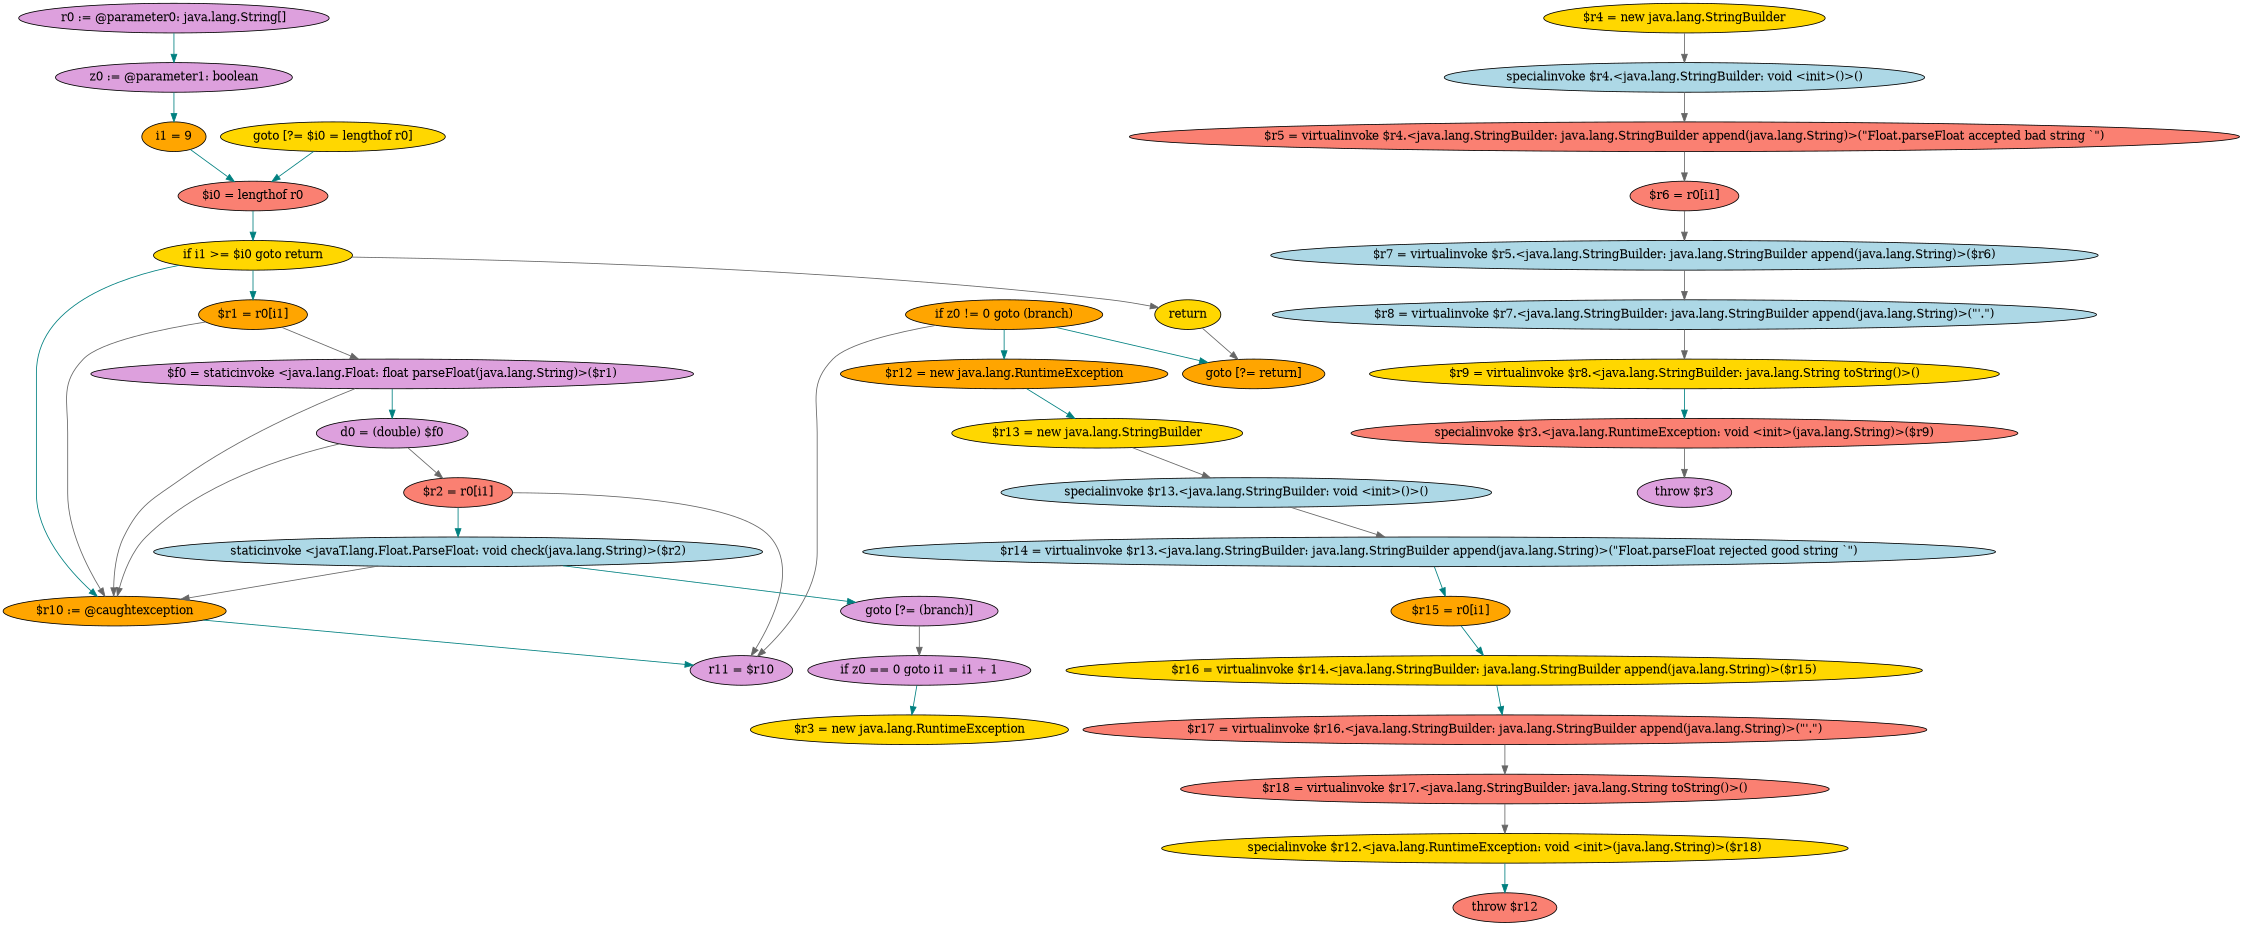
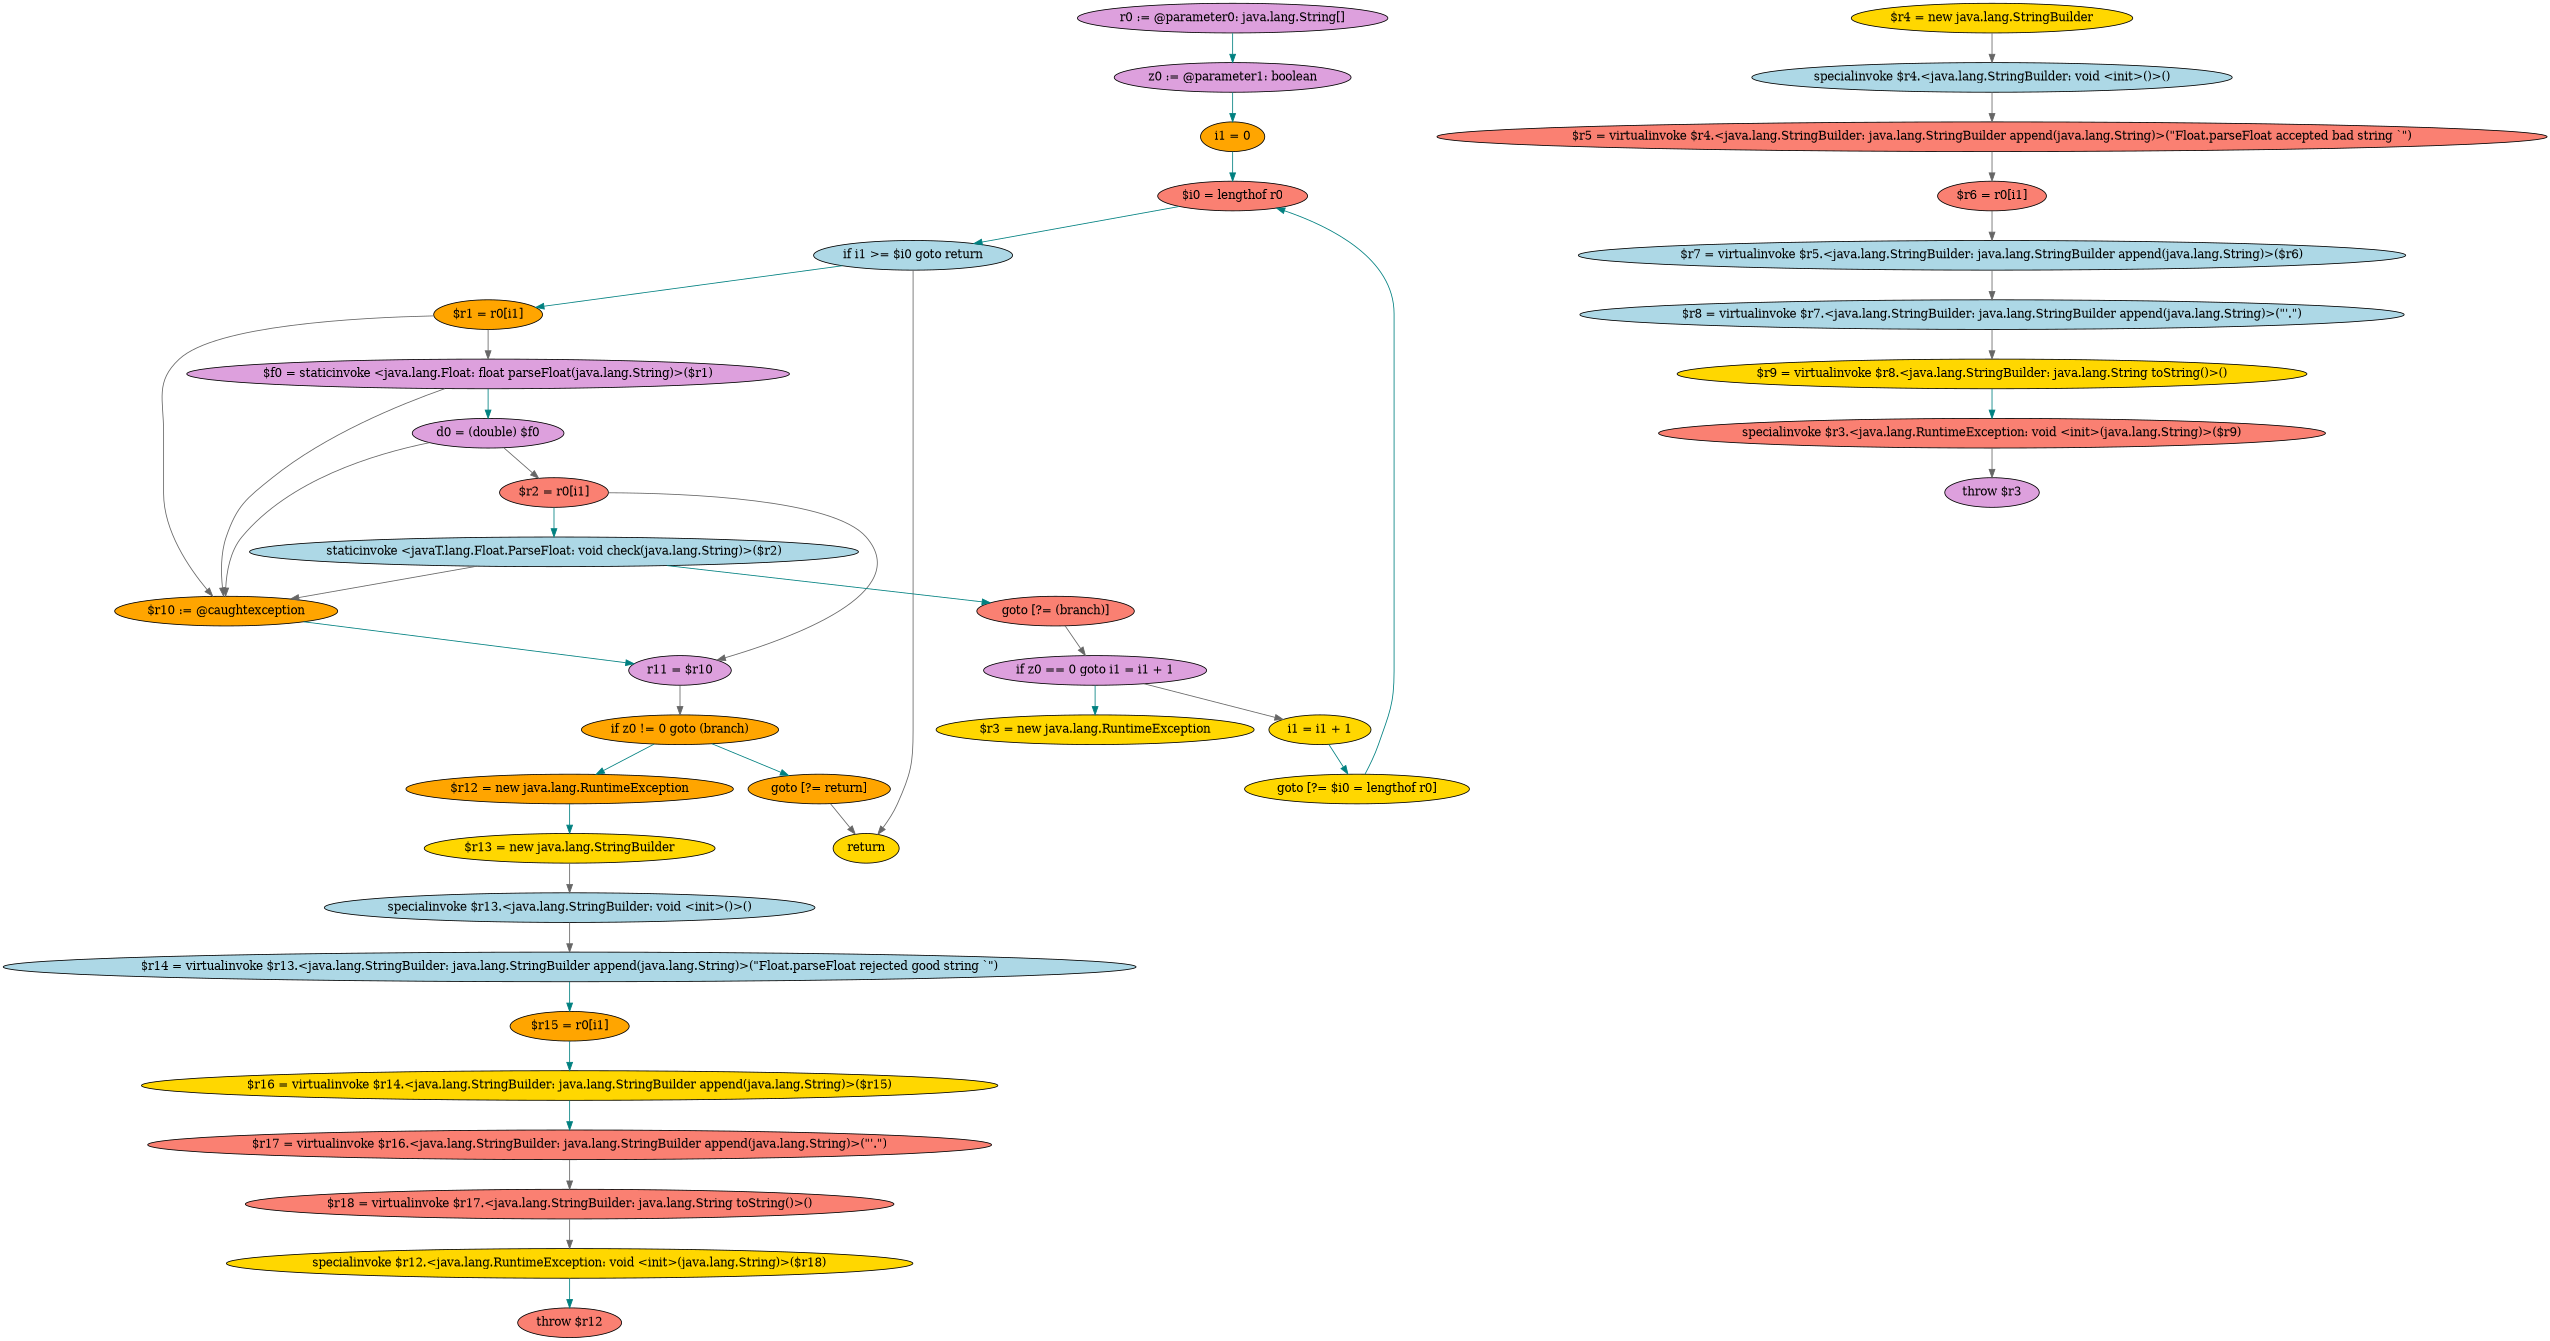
node "i1 = 9": label "i1 = 9" -> "i1 = 0"
node "if i1 >= $i0 goto return": fillcolor gold -> lightblue
edge "return" -> "goto [?= return]": reversed
edge "if i1 >= $i0 goto return" -> "$r10 := @caughtexception": removed
edge "if z0 != 0 goto (branch)" -> "r11 = $r10": reversed
node "goto [?= (branch)]": fillcolor plum -> salmon
node "i1 = i1 + 1": added
